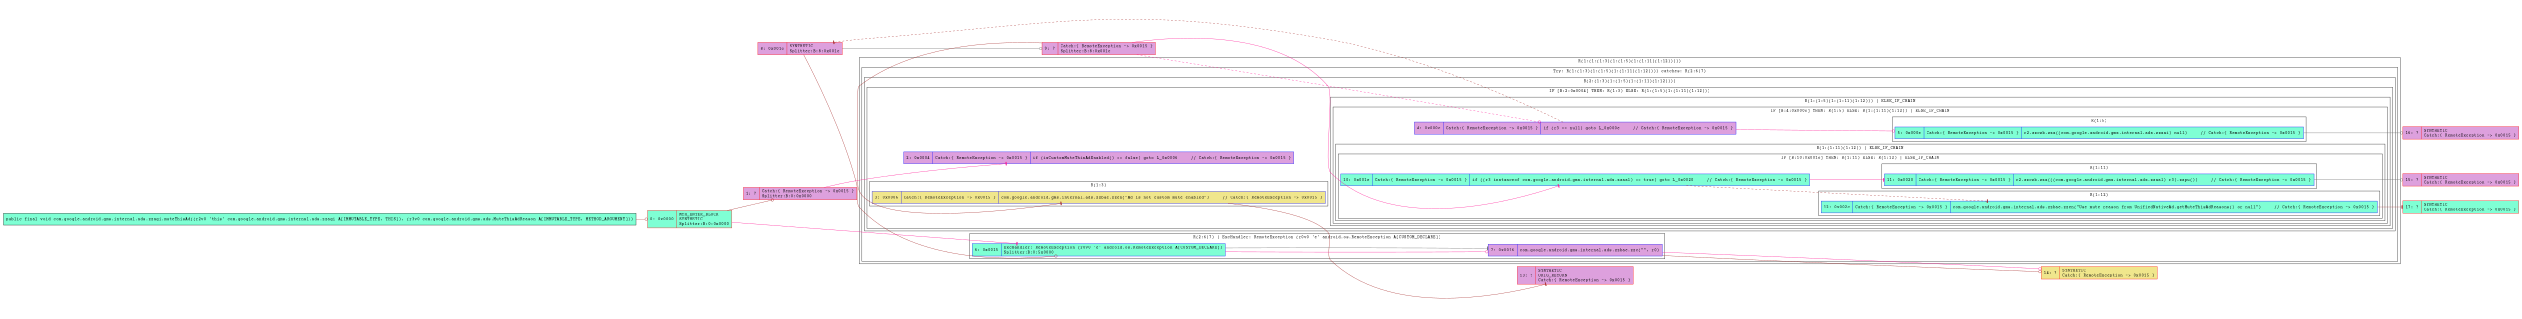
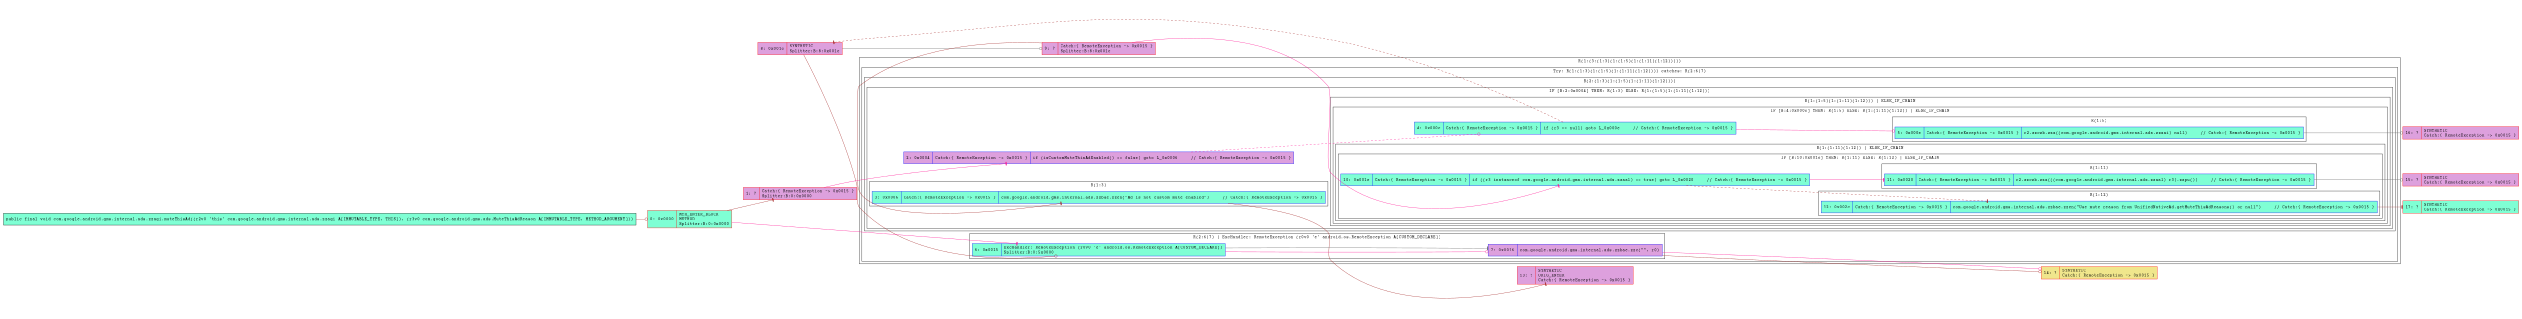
cluster "R(1:(1:(1:3)(1:(1:5)(1:(1:11)(1:12)))))": label "R(1:(1:(1:3)(1:(1:5)(1:(1:11)(1:12)))))" -> "R(1:(3:(1:3)(1:(1:5)(1:(1:11)(1:12)))))"
edge "9: ?" -> "4: 0x000c": now "2: 0x0004" -> "4: 0x000c"
node "4: 0x000c": fillcolor plum -> aquamarine
node "3: 0x0006": fillcolor khaki -> aquamarine
edge "0: 0x0000" -> "1: ?": arrowhead odot -> tee
node "0: 0x0000": text "SYNTHETIC" -> "METHOD"
node "13: ?": text "ORIG_RETURN" -> "ORIG_ENTER"
